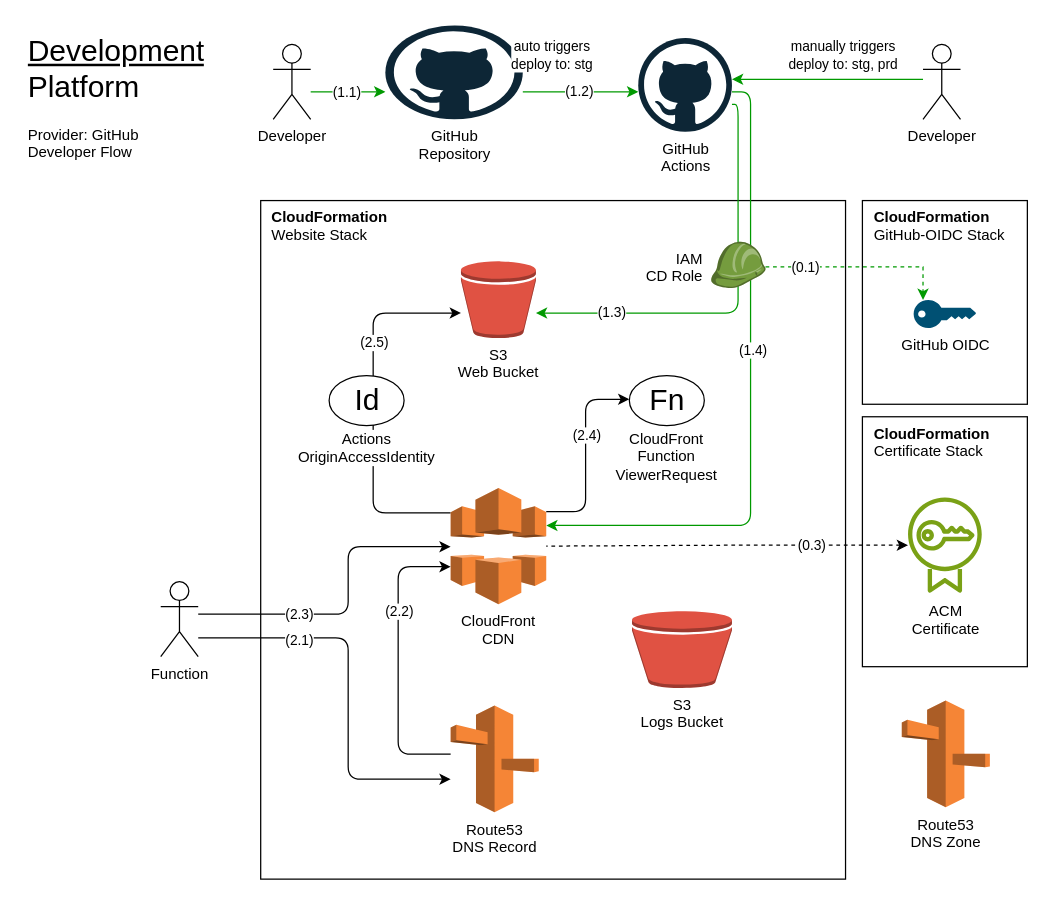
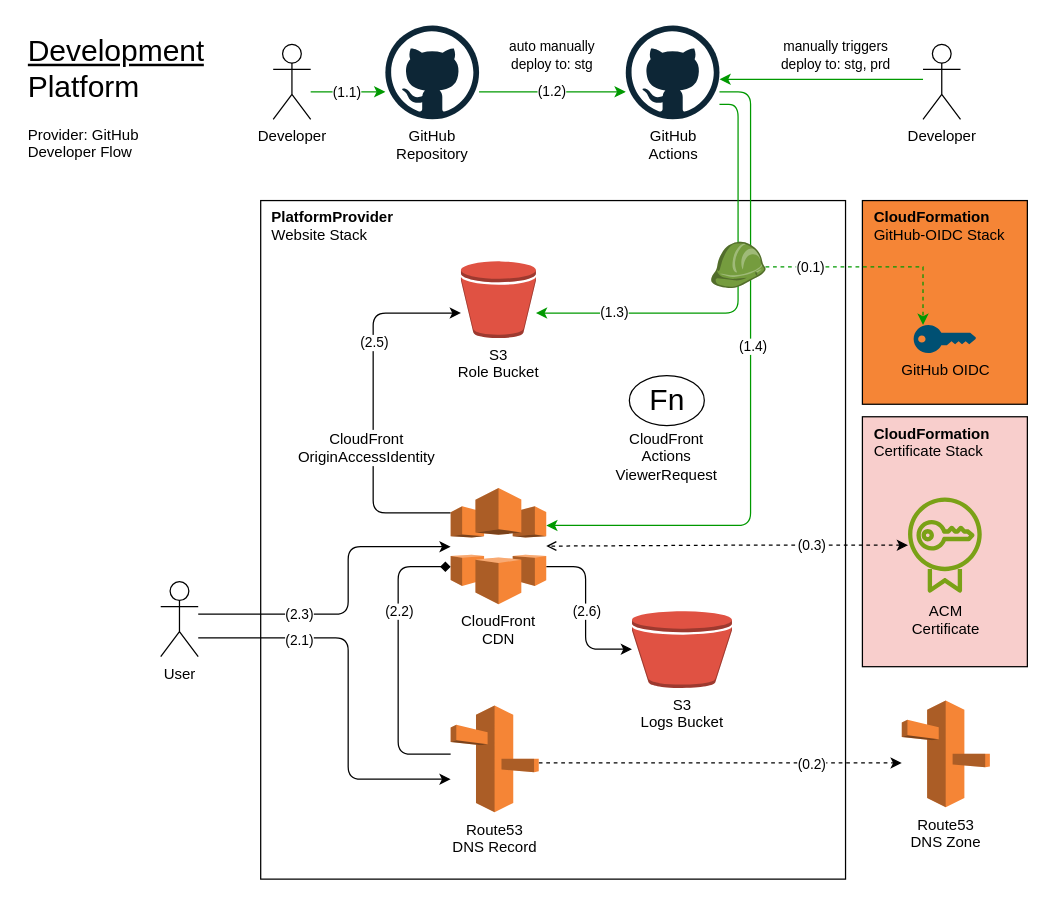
node "auto triggers deploy to: stg": label "auto triggers deploy to: stg" -> "auto manually deploy to: stg"
node "GitHub Repository": size 138x94 -> 94x94
node "GitHub Actions": moved (685, 85) -> (673, 73)
node "CloudFormation Website Stack": label "CloudFormation Website Stack" -> "PlatformProvider Website Stack"
node "CloudFormation GitHub-OIDC Stack": fillcolor #ffffff -> #f58536
node "IAM CD Role": removed
node "GitHub OIDC": moved (945, 314) -> (945, 339)
node "S3Web Bucket": label "S3Web Bucket" -> "S3Role Bucket"
node "Id": removed
node "CloudFormation Certificate Stack": fillcolor #ffffff -> #f8cecc
node "Actions OriginAccessIdentity": label "Actions OriginAccessIdentity" -> "CloudFront OriginAccessIdentity"
node "CloudFront Function ViewerRequest": label "CloudFront Function ViewerRequest" -> "CloudFront Actions ViewerRequest"
edge "CloudFront CDN" -> "Fn": removed, label "(2.4)"
edge "CloudFront CDN" -> "ACM Certificate": arrowhead none -> open
edge "Route53 DNS Record" -> "CloudFront CDN": arrowhead classic -> diamond
edge "CloudFront CDN" -> "S3Logs Bucket": added, label "(2.6)"
node "Function": label "Function" -> "User"
edge "Route53 DNS Record" -> "Route53 DNS Zone": added, label "(0.2)"
